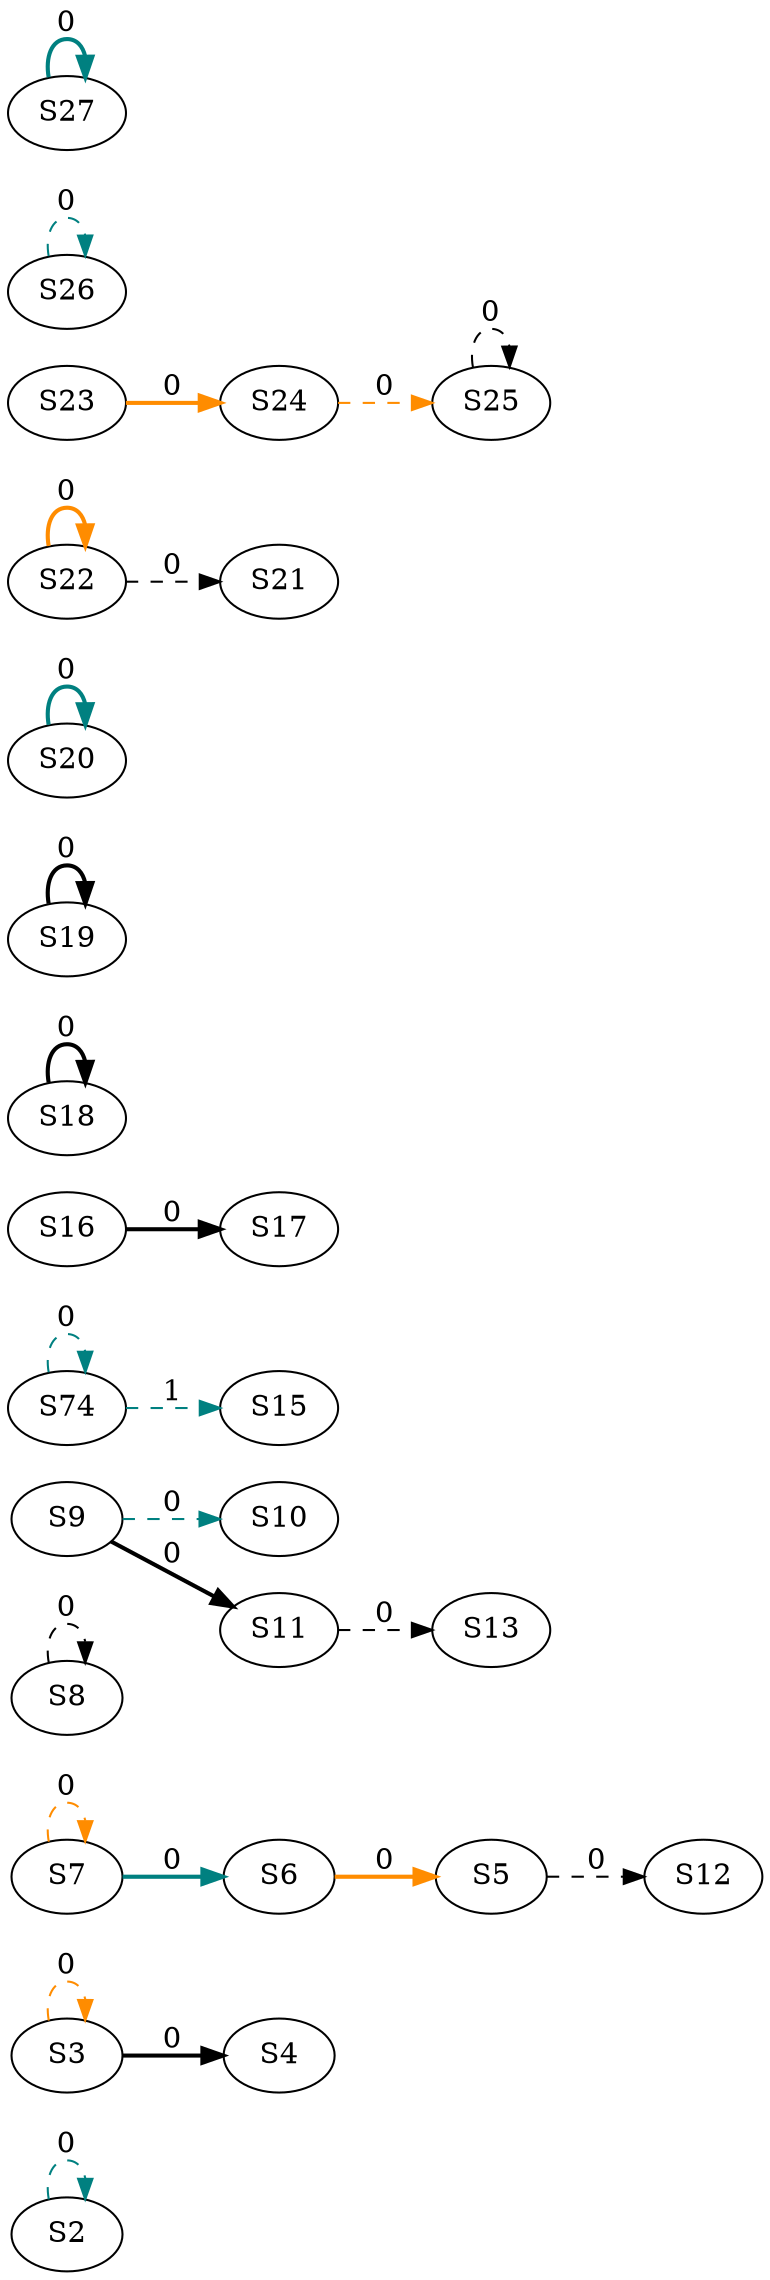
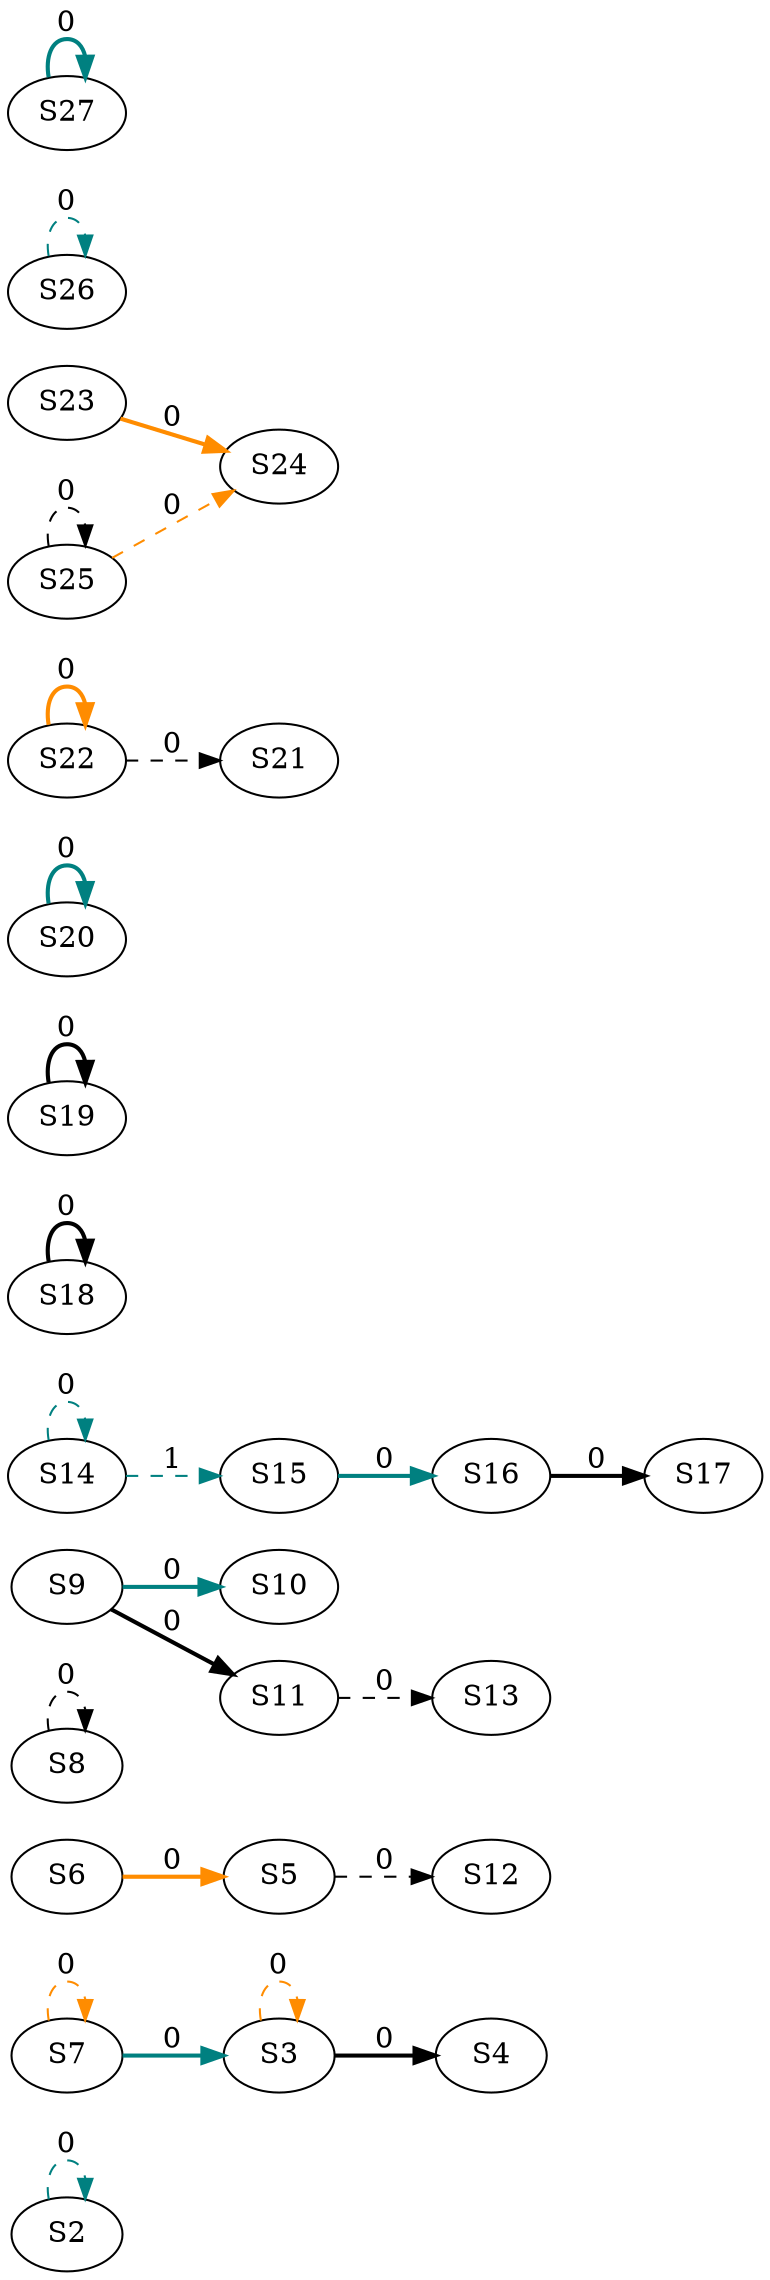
edge "S24" -> "S25": reversed
node "S74": label "S74" -> "S14"
edge "S15" -> "S16": added, label "0"
edge "S9" -> "S10": style dashed -> bold
edge "S7" -> "S6": now "S7" -> "S3"
